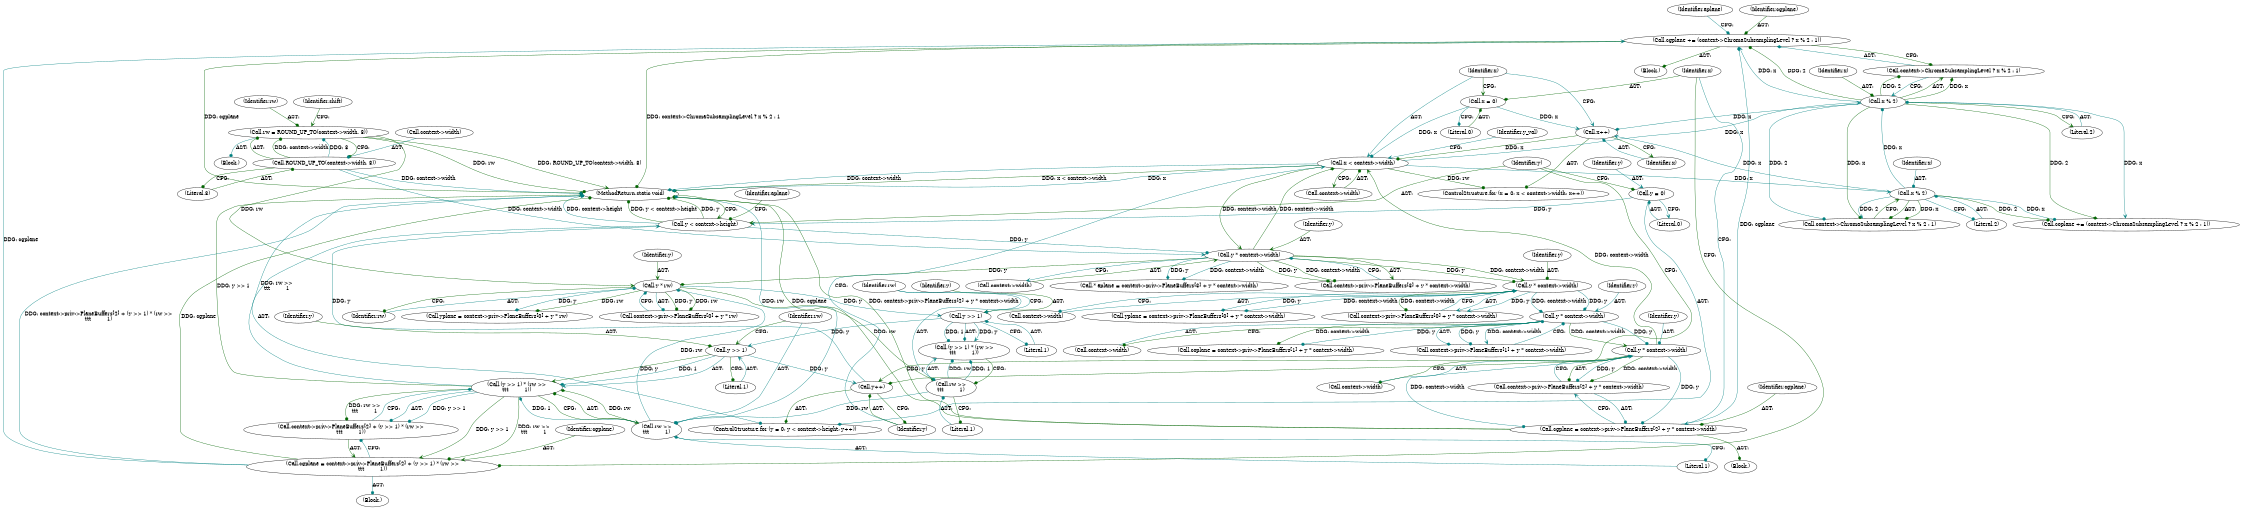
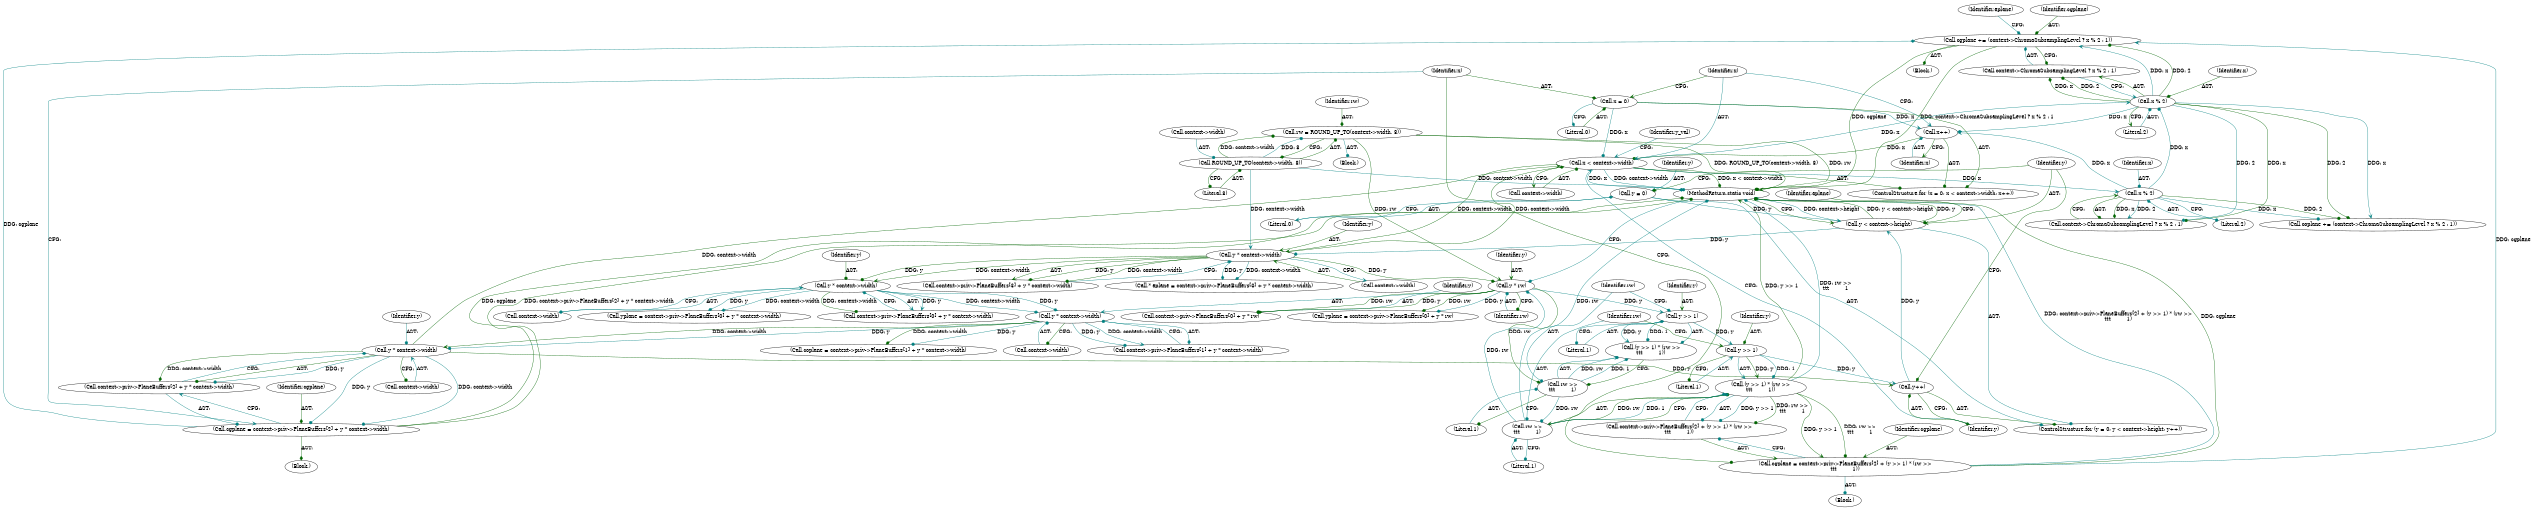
node "(Identifier,shift)": removed
edge "(Call,x = 0)" -> "(ControlStructure,for (x = 0; x < context->width; x++))": added, label "AST:"
edge "(Call,x < context->width)" -> "(ControlStructure,for (x = 0; x < context->width; x++))": label "DDG: rw" -> "AST: "
edge "(Call,context->priv->PlaneBuffers[0] + y * rw)" -> "(Call,y * rw)": now "(MethodReturn,static void)" -> "(Call,y * rw)"
